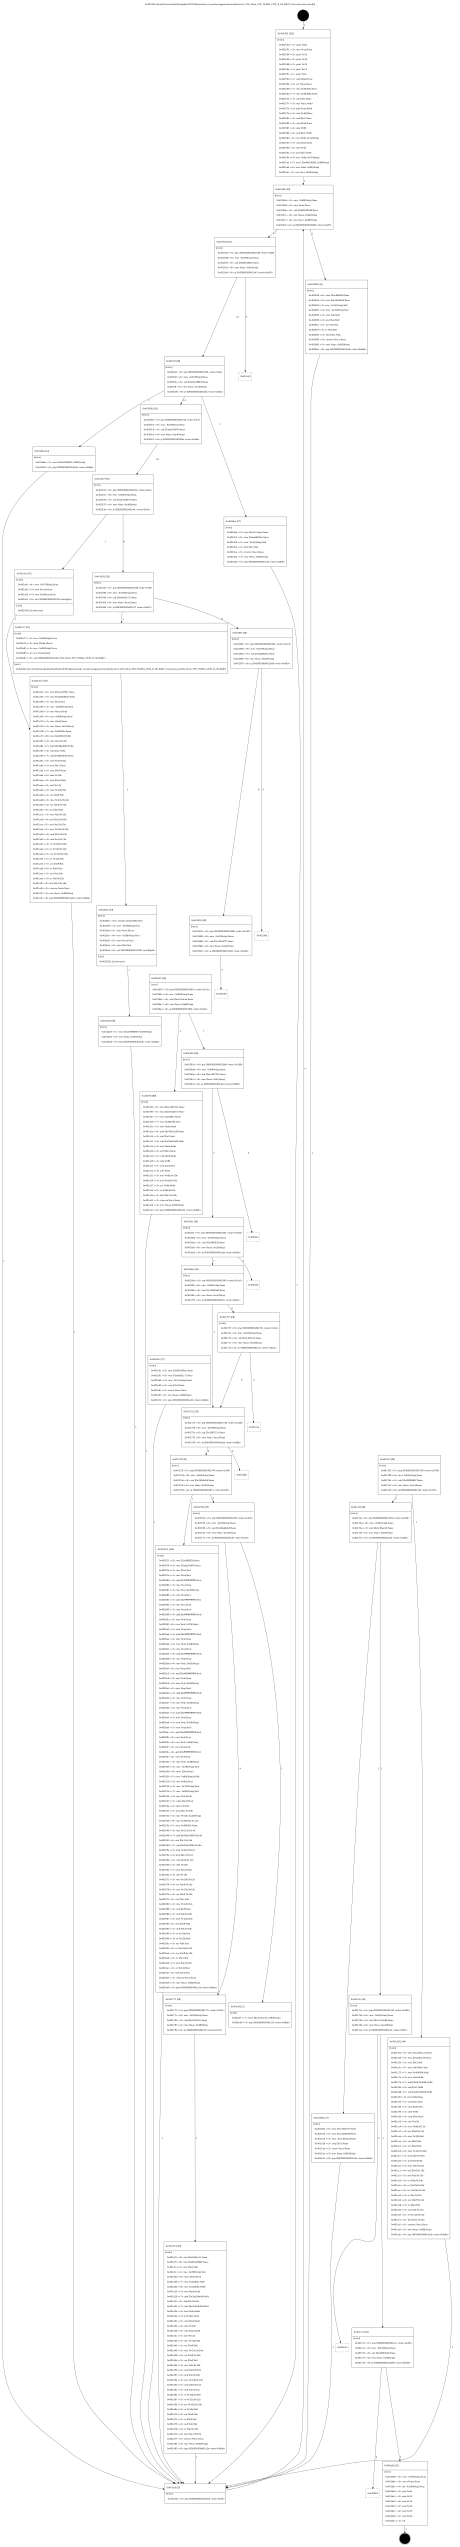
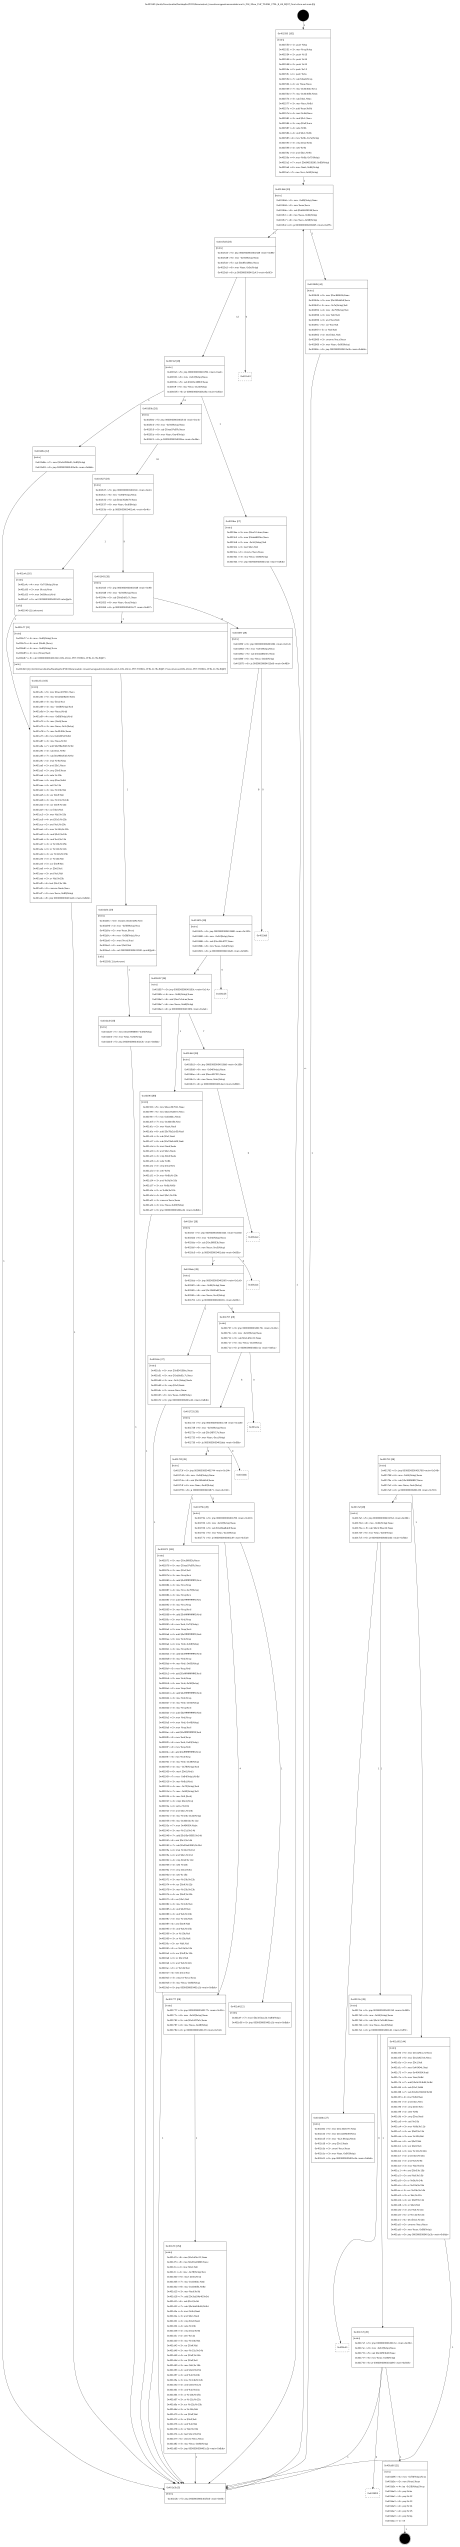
edge "0x40167b [28]" -> "0x401697 [28]": added, label "8"
edge "0x4016b3 [28]" -> "0x4016cf [28]": removed, label "7"
edge "0x4016eb [28]" -> "0x401723 [28]": now "0x4016eb [28]" -> "0x401b5c [27]"
edge "0x401b0b [27]" -> "0x401e2b [5]": now "0x4017e7 [28]" -> "0x401e2b [5]"
